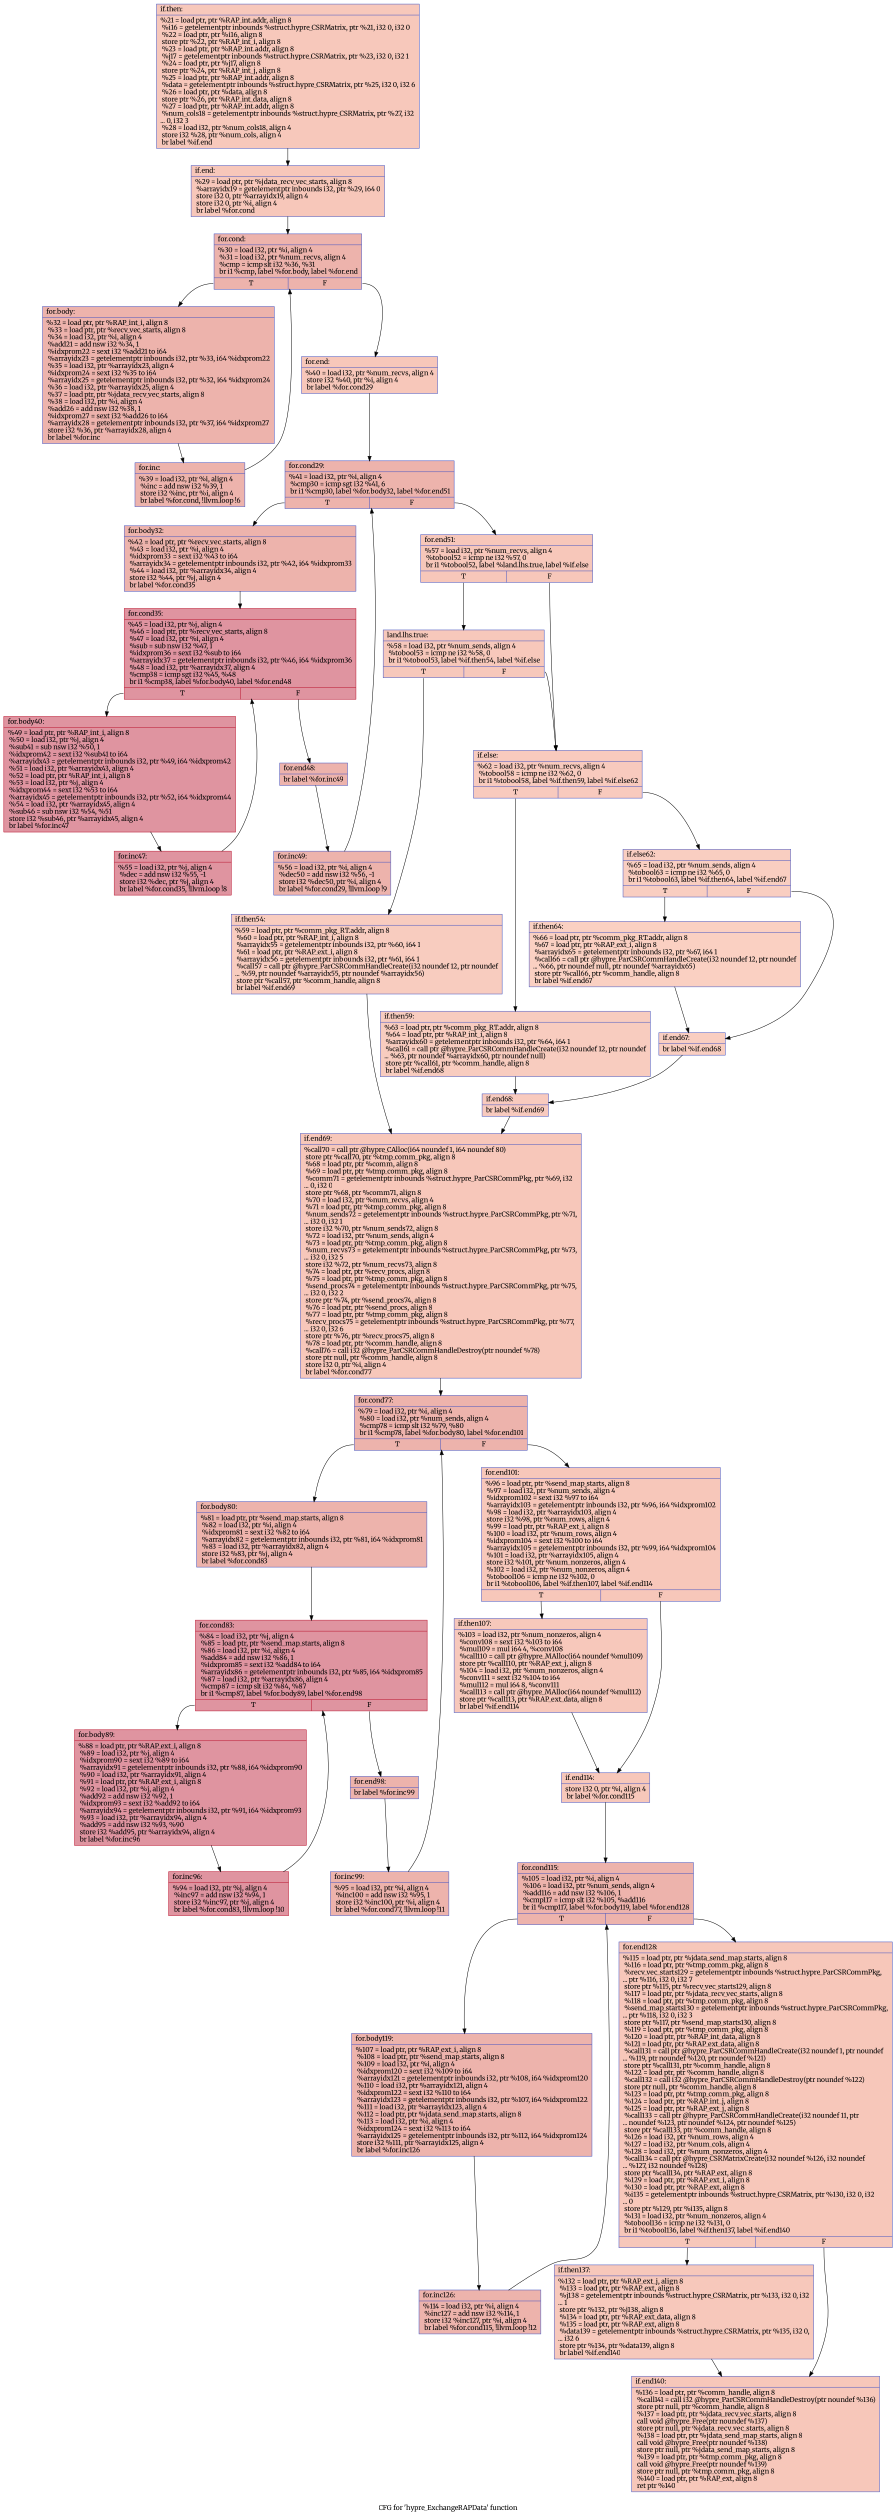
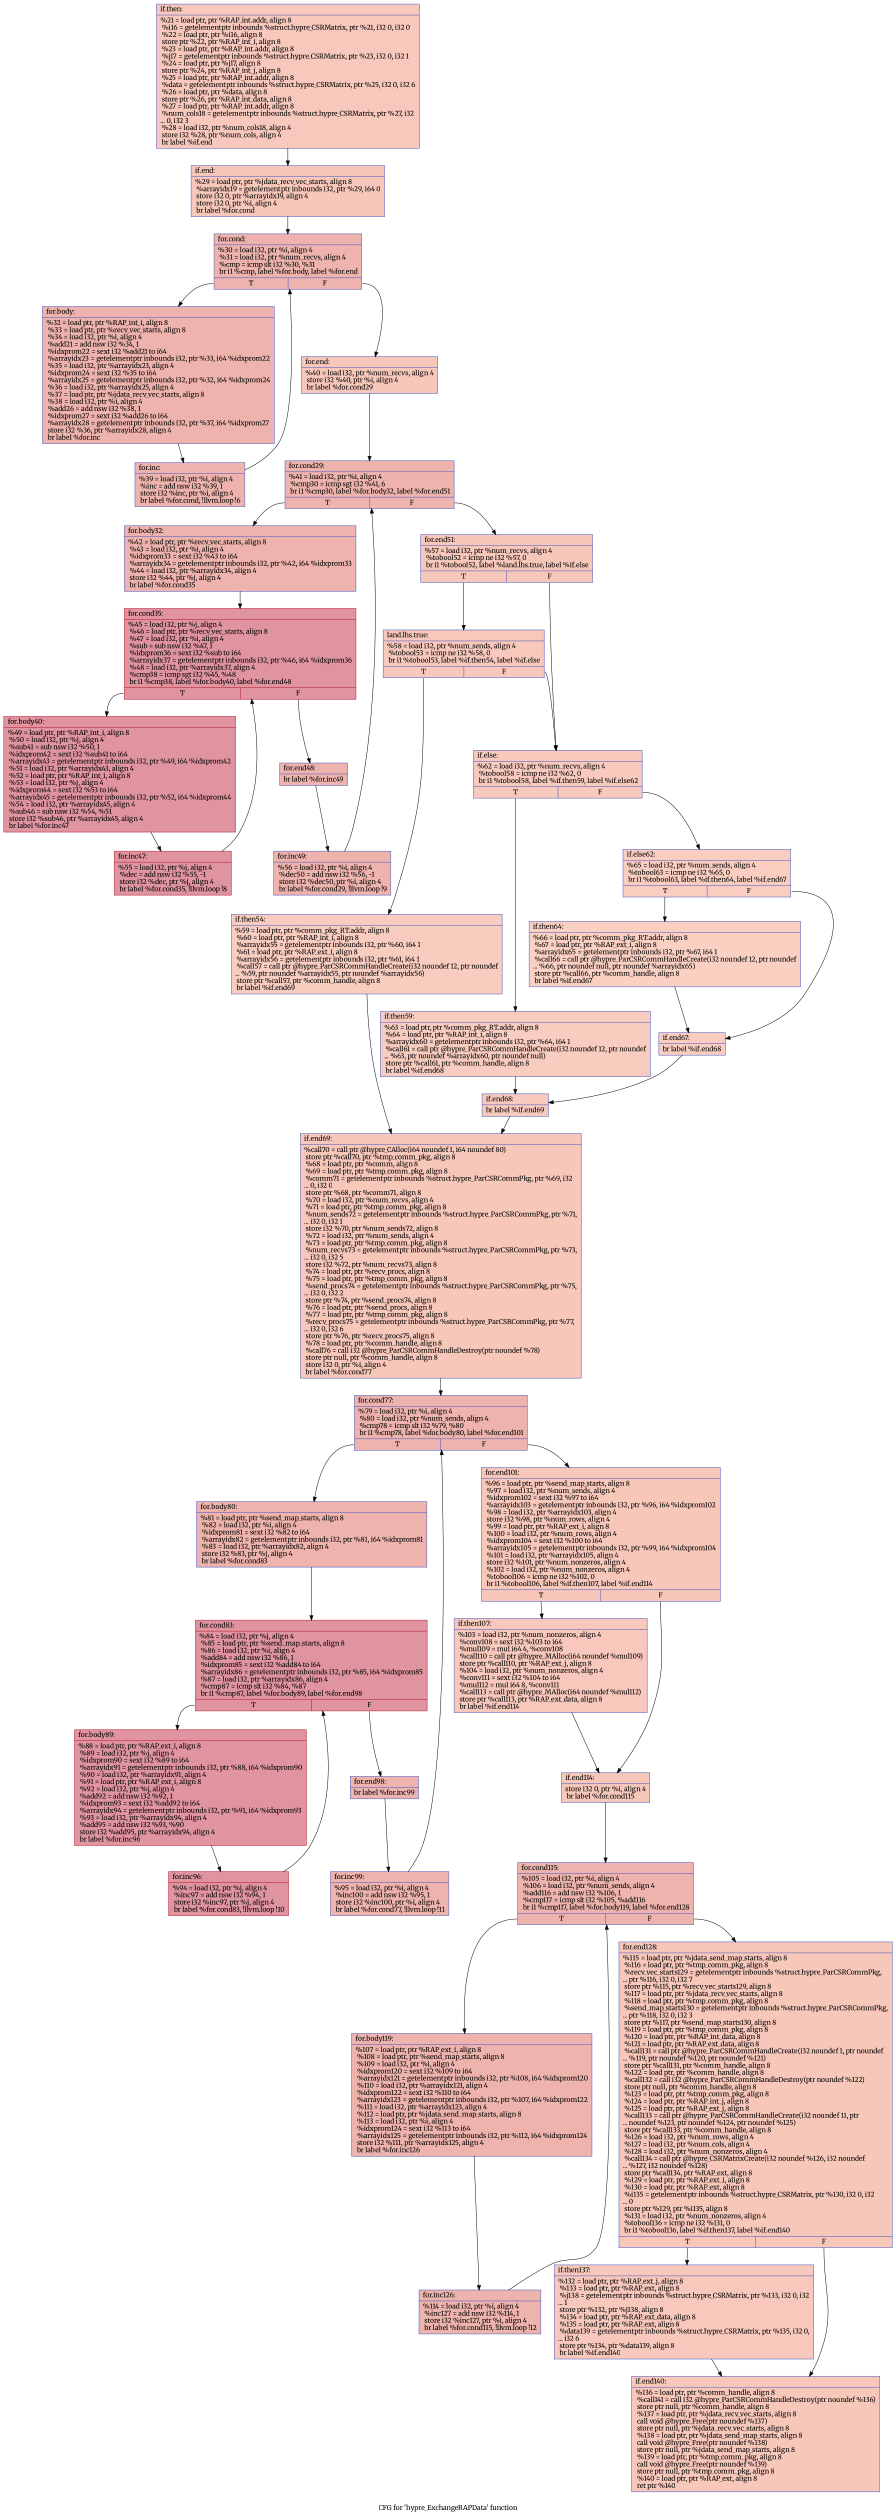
node "for.cond:": text "%cmp = icmp slt i32 %36, %31" -> "%cmp = icmp slt i32 %30, %31"
